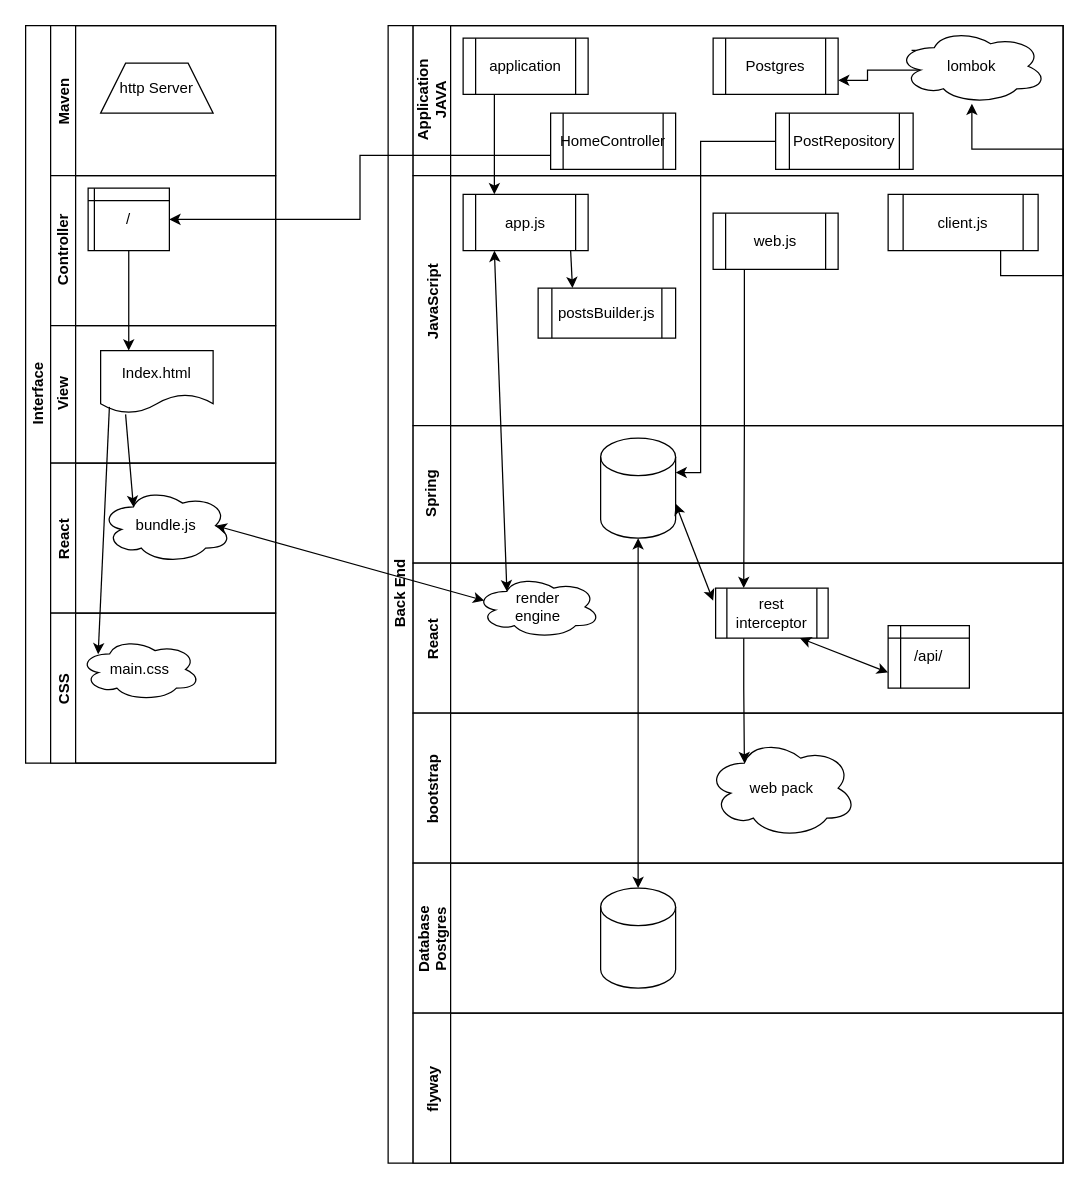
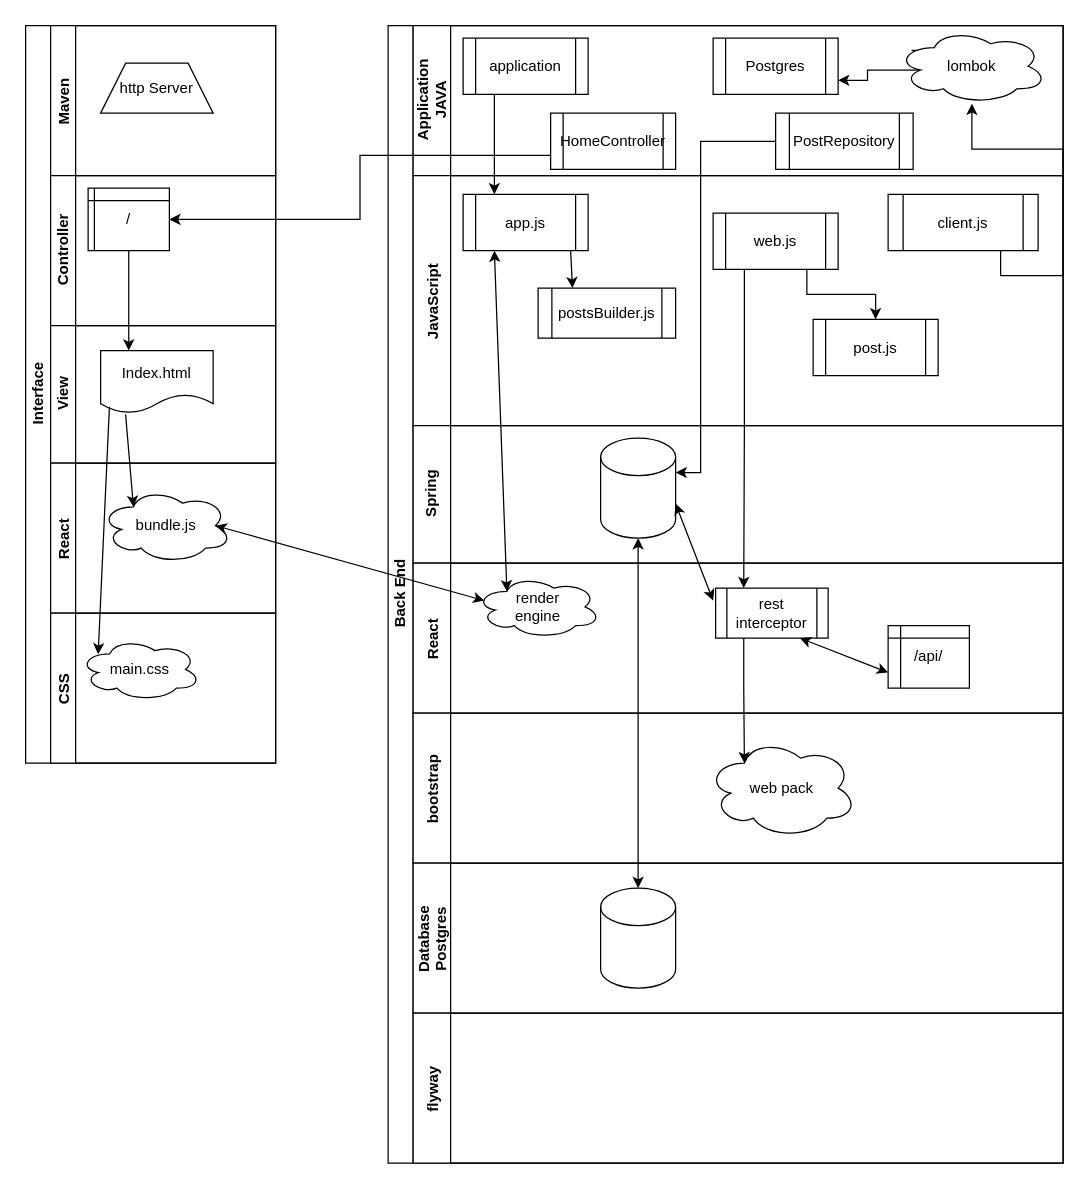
edge "web.js" -> "post.js": added
node "post.js": added
